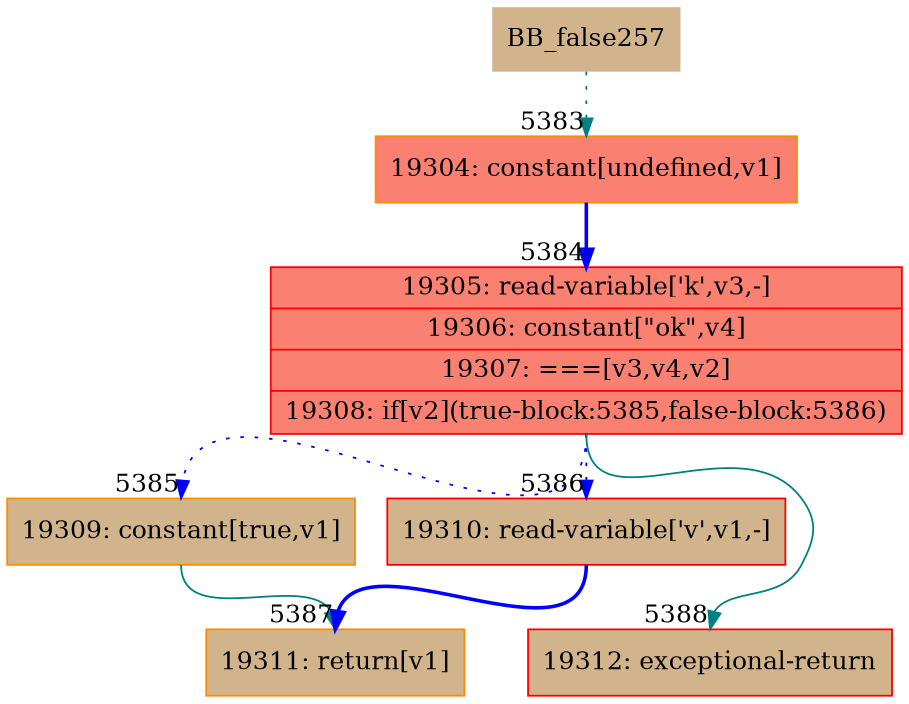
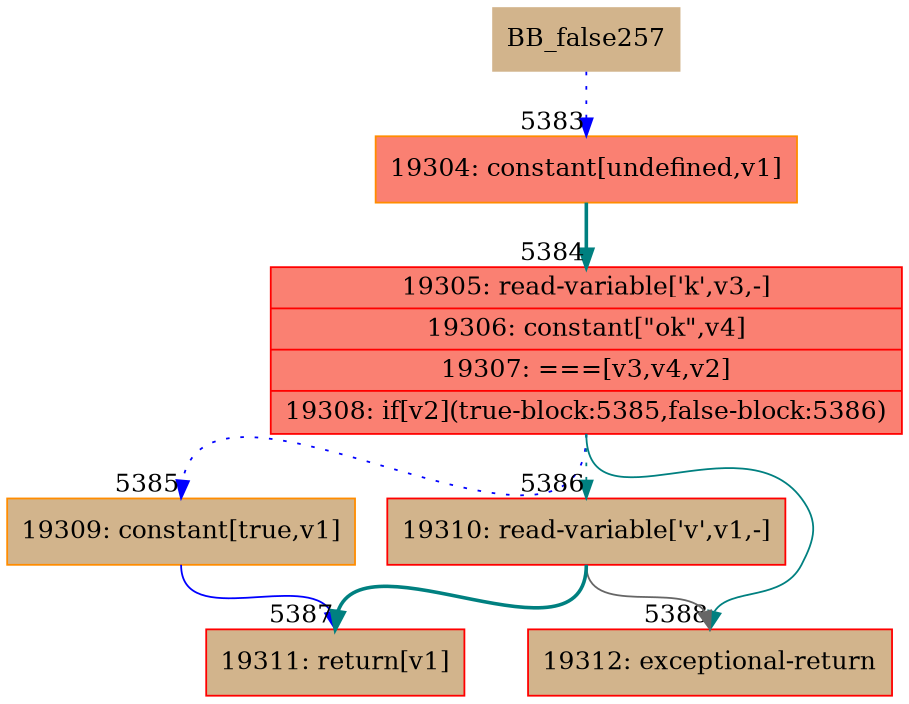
edge "BB_false257" -> "19304: constant[undefined,v1]": color teal -> blue
edge "19304: constant[undefined,v1]" -> "19305: read-variable['k',v3,-]": color blue -> teal
edge "19305: read-variable['k',v3,-]" -> "19310: read-variable['v',v1,-]": color blue -> teal
edge "19310: read-variable['v',v1,-]" -> "19312: exceptional-return": added
edge "19309: constant[true,v1]" -> "19311: return[v1]": color teal -> blue
edge "19310: read-variable['v',v1,-]" -> "19311: return[v1]": color blue -> teal
node "19311: return[v1]": color darkorange -> red
